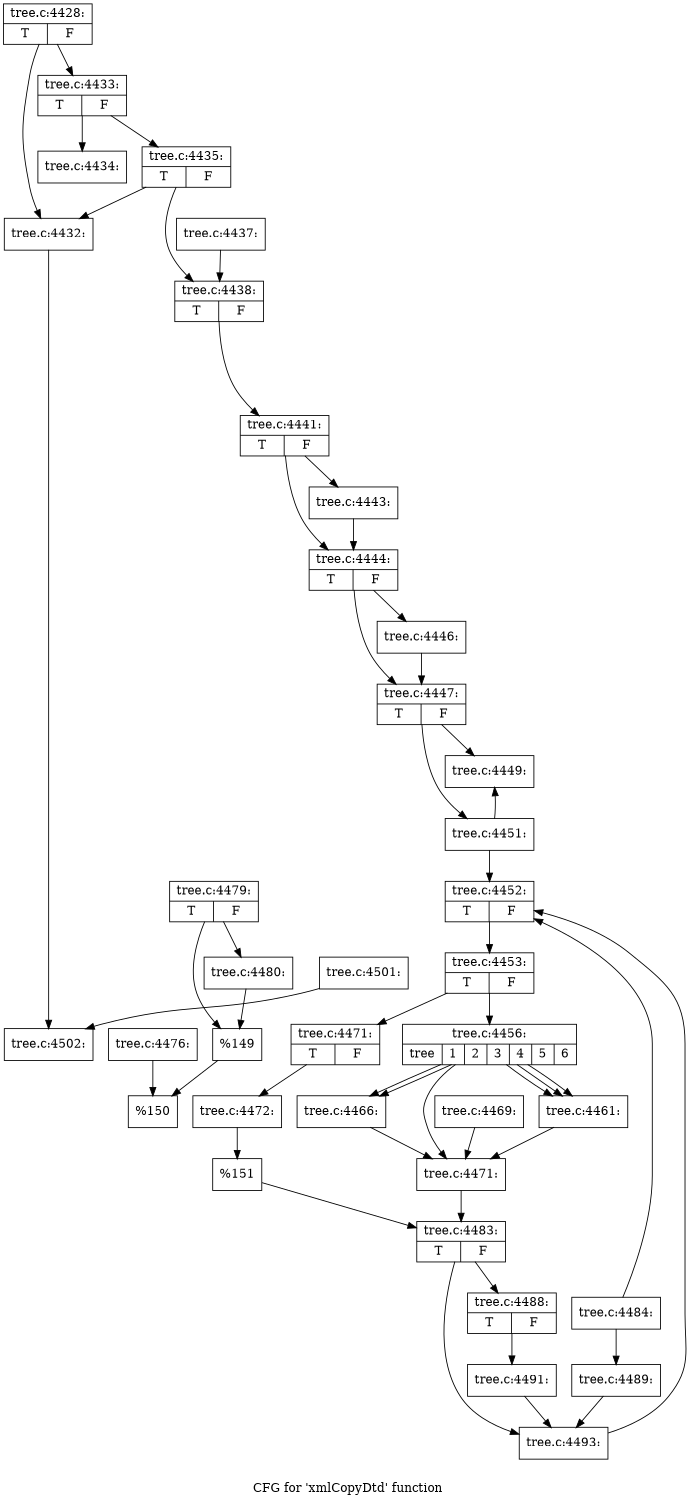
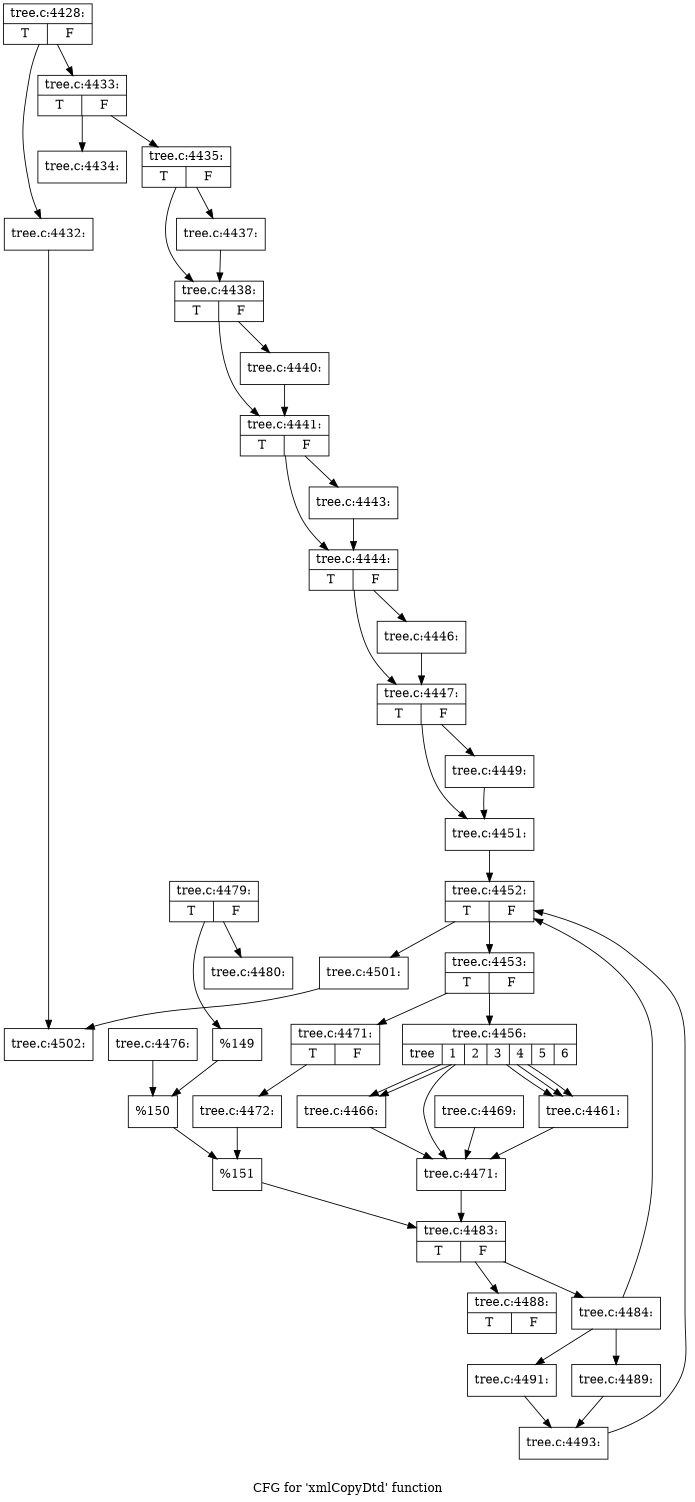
edge "tree.c:4435:" -> "tree.c:4432:": now "tree.c:4435:" -> "tree.c:4437:"
node "tree.c:4440:": added
edge "tree.c:4451:" -> "tree.c:4449:": reversed
edge "tree.c:4452:" -> "tree.c:4501:": added
edge "tree.c:4480:" -> "%149": removed
edge "%150" -> "%151": added
edge "tree.c:4488:" -> "tree.c:4491:": now "tree.c:4484:" -> "tree.c:4491:"
edge "tree.c:4483:" -> "tree.c:4493:": now "tree.c:4483:" -> "tree.c:4484:"
